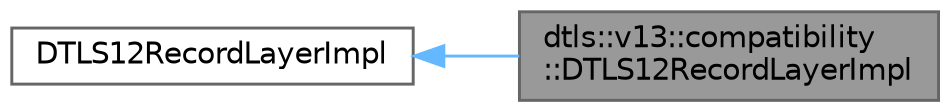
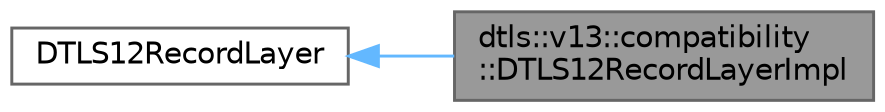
node "DTLS12RecordLayerImpl": label "DTLS12RecordLayerImpl" -> "DTLS12RecordLayer"
